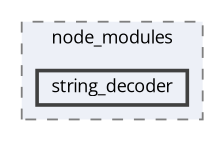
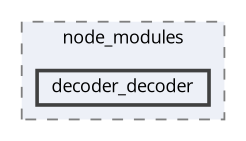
node "string_decoder": label "string_decoder" -> "decoder_decoder"
